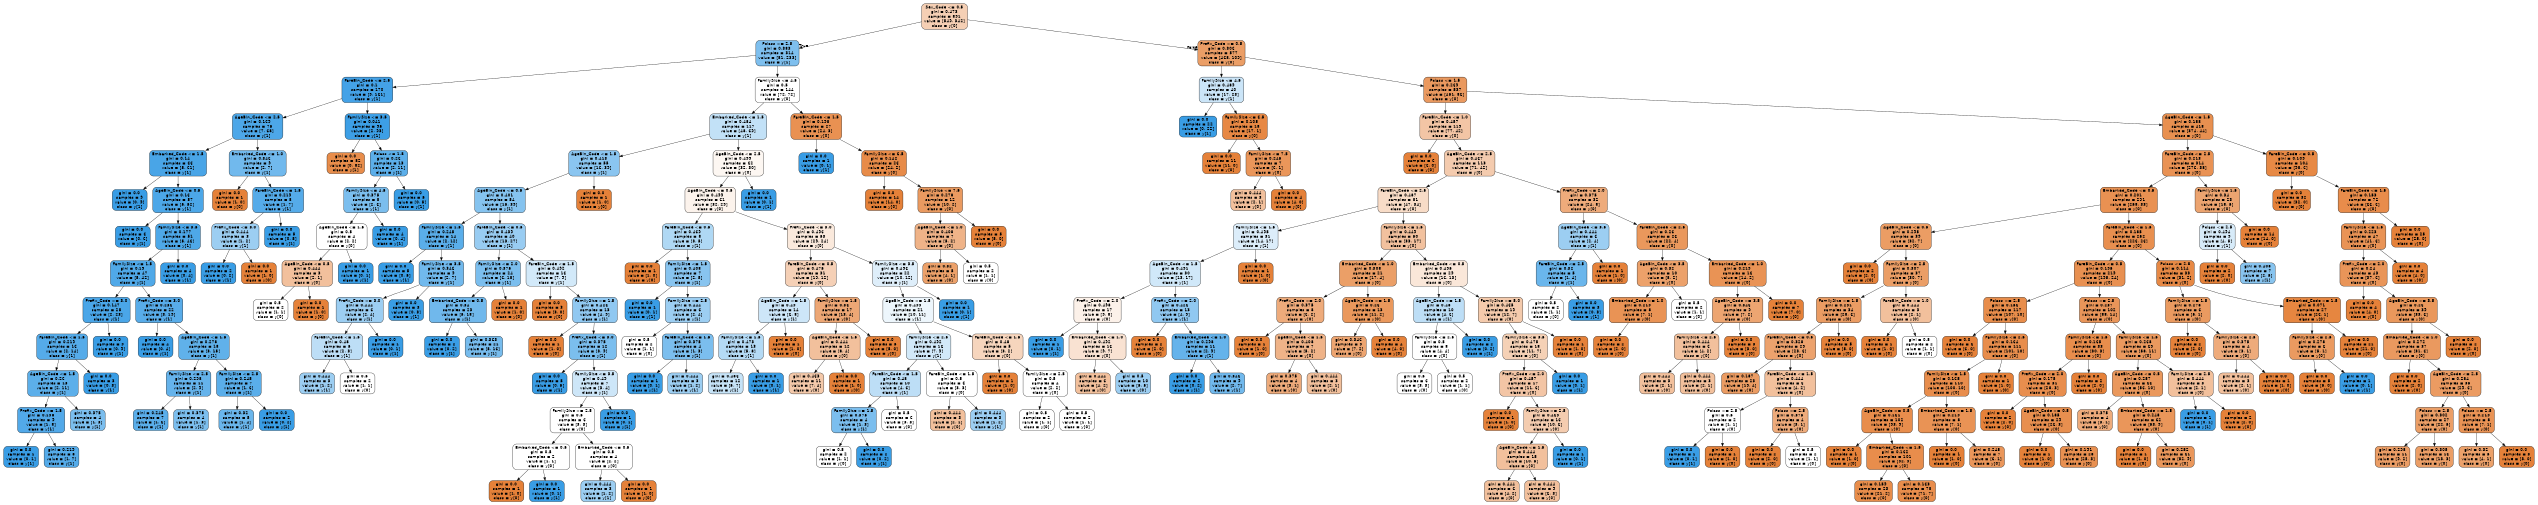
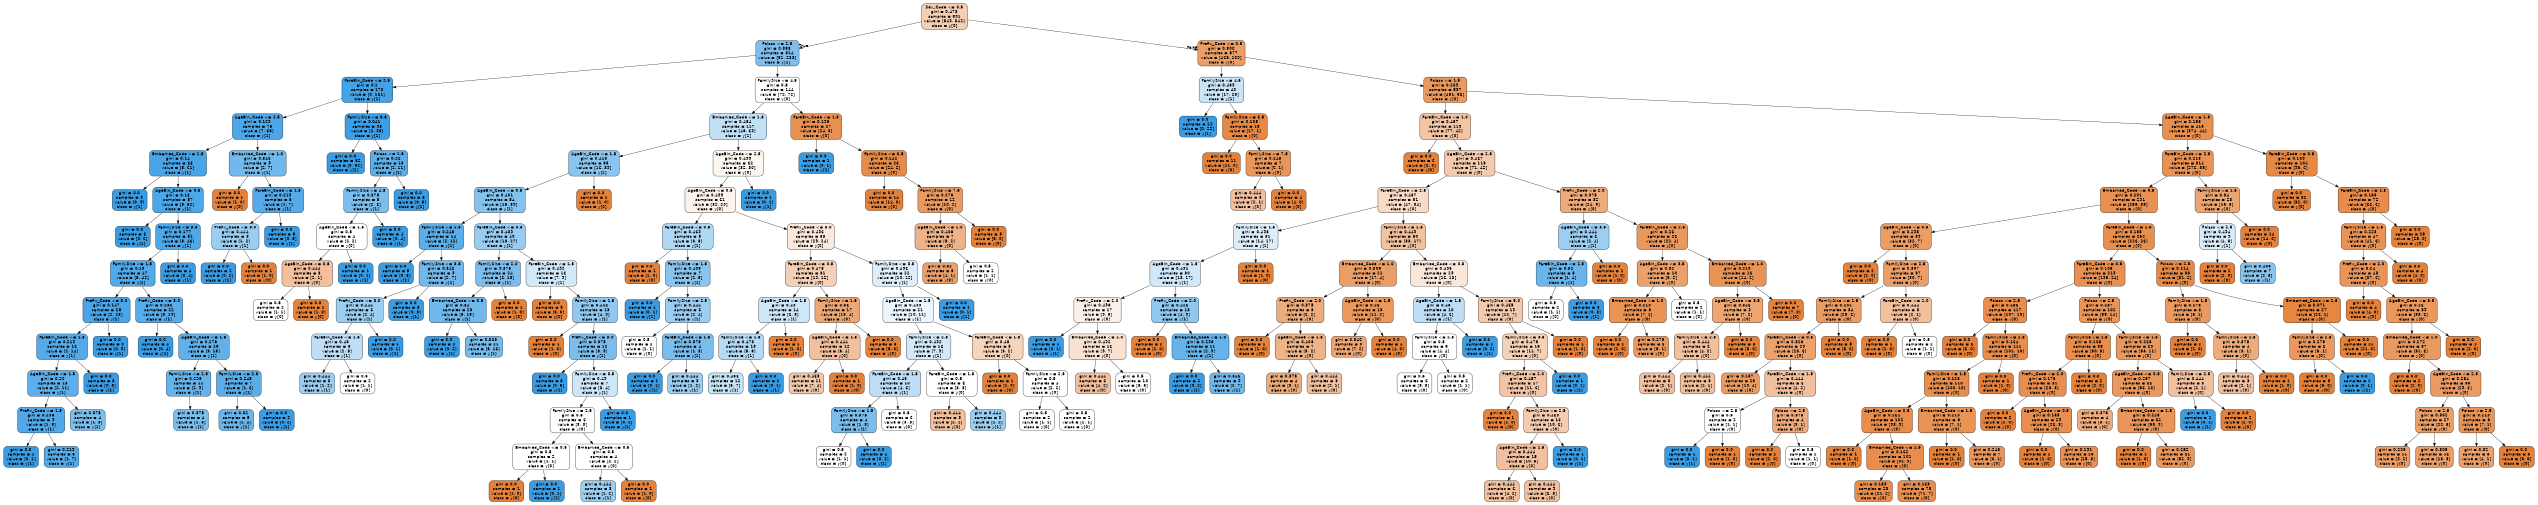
node "gini = 0.0 samples = 82 value = [0, 82] class = y[1]": fillcolor #e58139e7 -> #399de5ff
node "gini = 0.278 samples = 6 value = [5, 1] class = y[0]": added
node "gini = 0.5 samples = 10 value = [5, 5] class = y[0]": fillcolor #399de57f -> #e5813900
node "gini = 0.245 samples = 7 value = [1, 6] class = y[1]": removed
